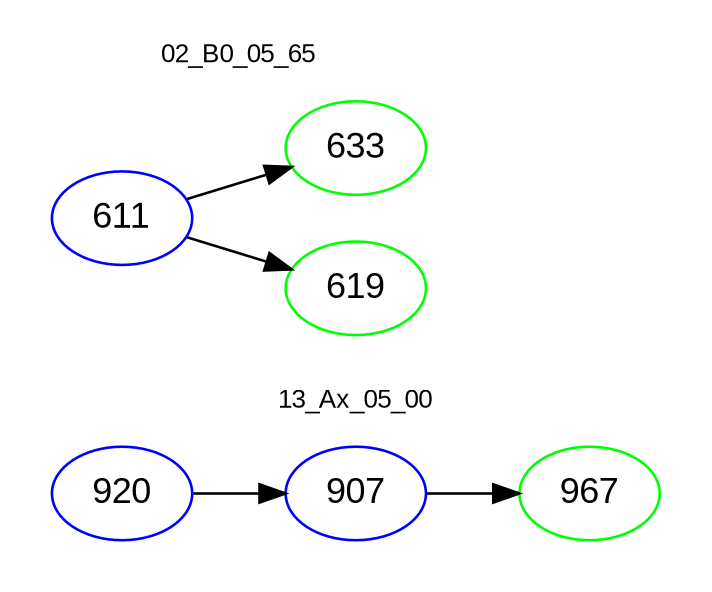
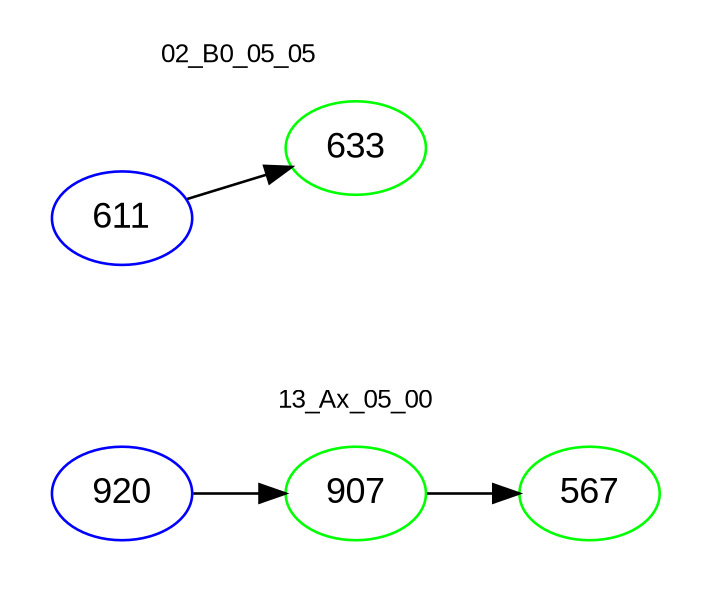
cluster "02_B0_05_65": label "02_B0_05_65" -> "02_B0_05_05"
node "619": removed
node "907": color blue -> green
node "967": label "967" -> "567"
